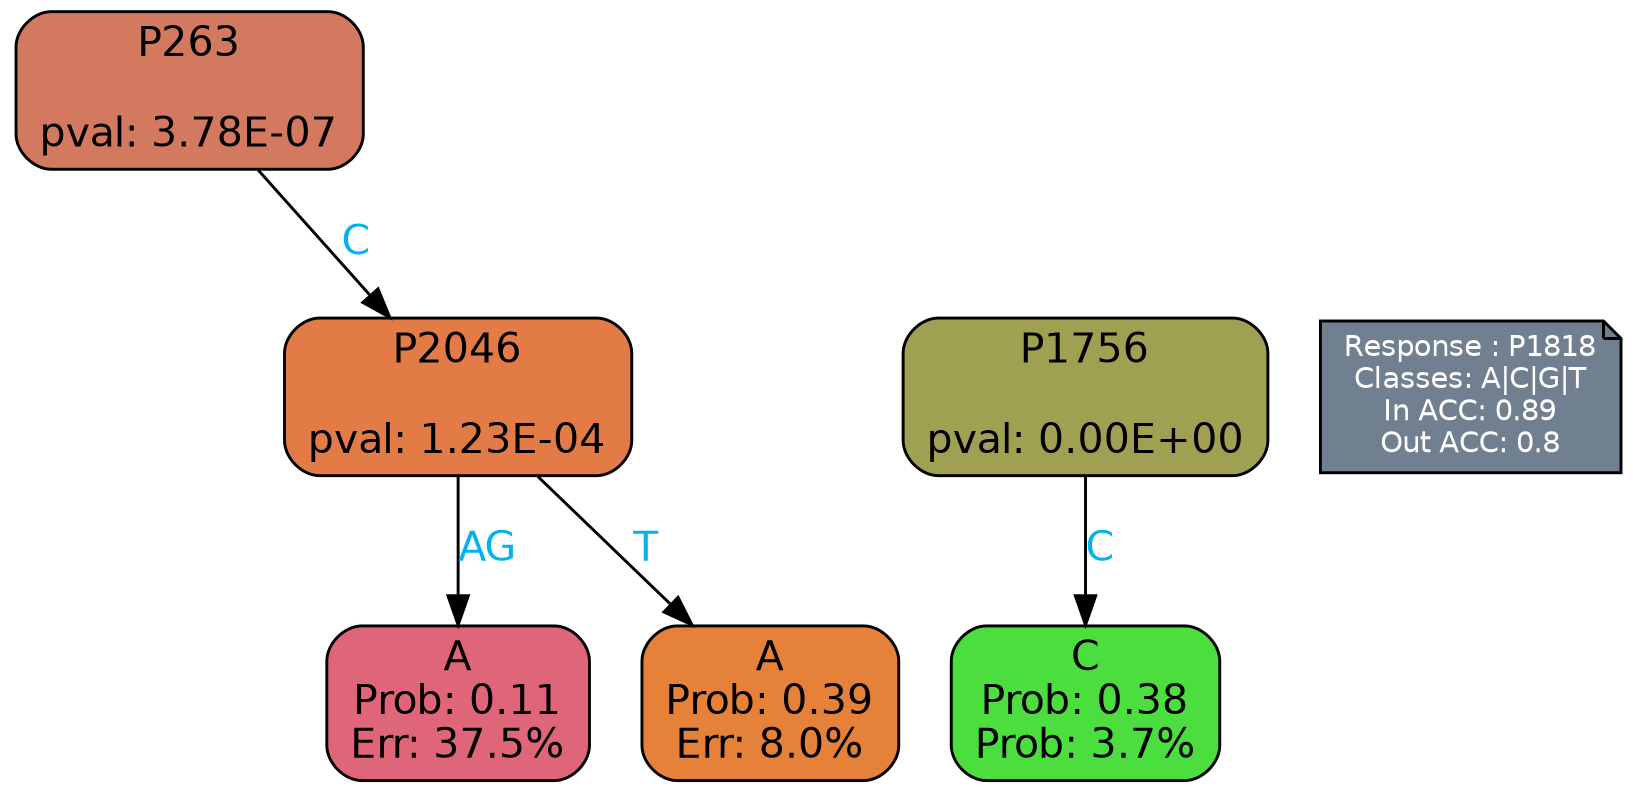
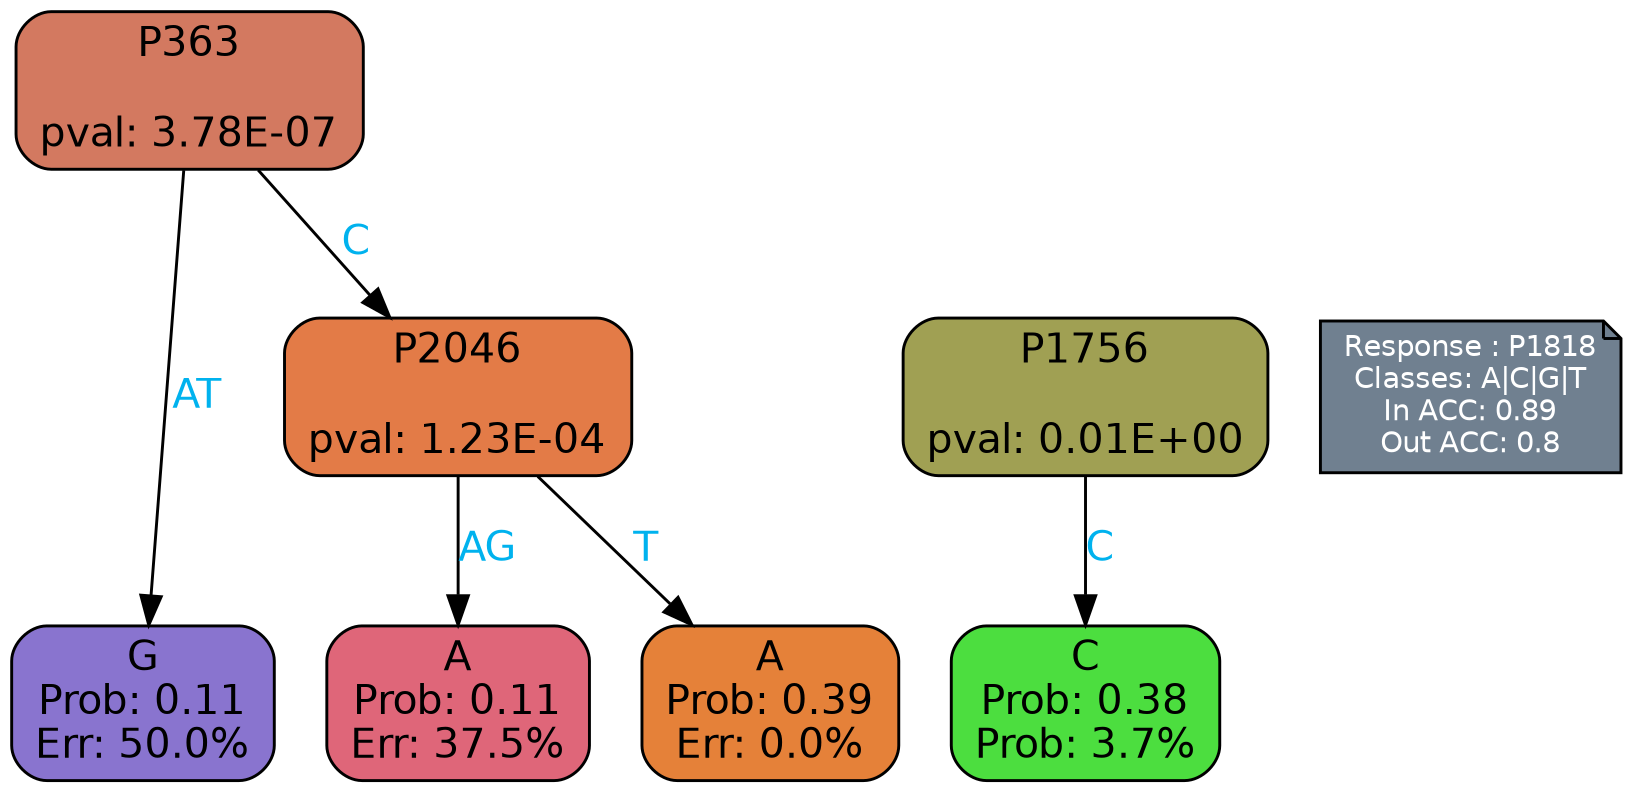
node "P263 pval: 3.78E-07": label "P263 pval: 3.78E-07" -> "P363 pval: 3.78E-07"
node "P1756 pval: 0.00E+00": label "P1756 pval: 0.00E+00" -> "P1756 pval: 0.01E+00"
node "G Prob: 0.11 Err: 50.0%": added
node "A Prob: 0.39 Err: 8.0%": label "A Prob: 0.39 Err: 8.0%" -> "A Prob: 0.39 Err: 0.0%"
